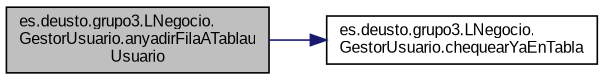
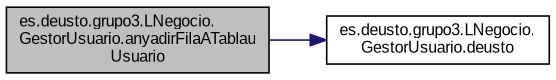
node "es.deusto.grupo3.LNegocio. GestorUsuario.chequearYaEnTabla": label "es.deusto.grupo3.LNegocio. GestorUsuario.chequearYaEnTabla" -> "es.deusto.grupo3.LNegocio. GestorUsuario.deusto"
